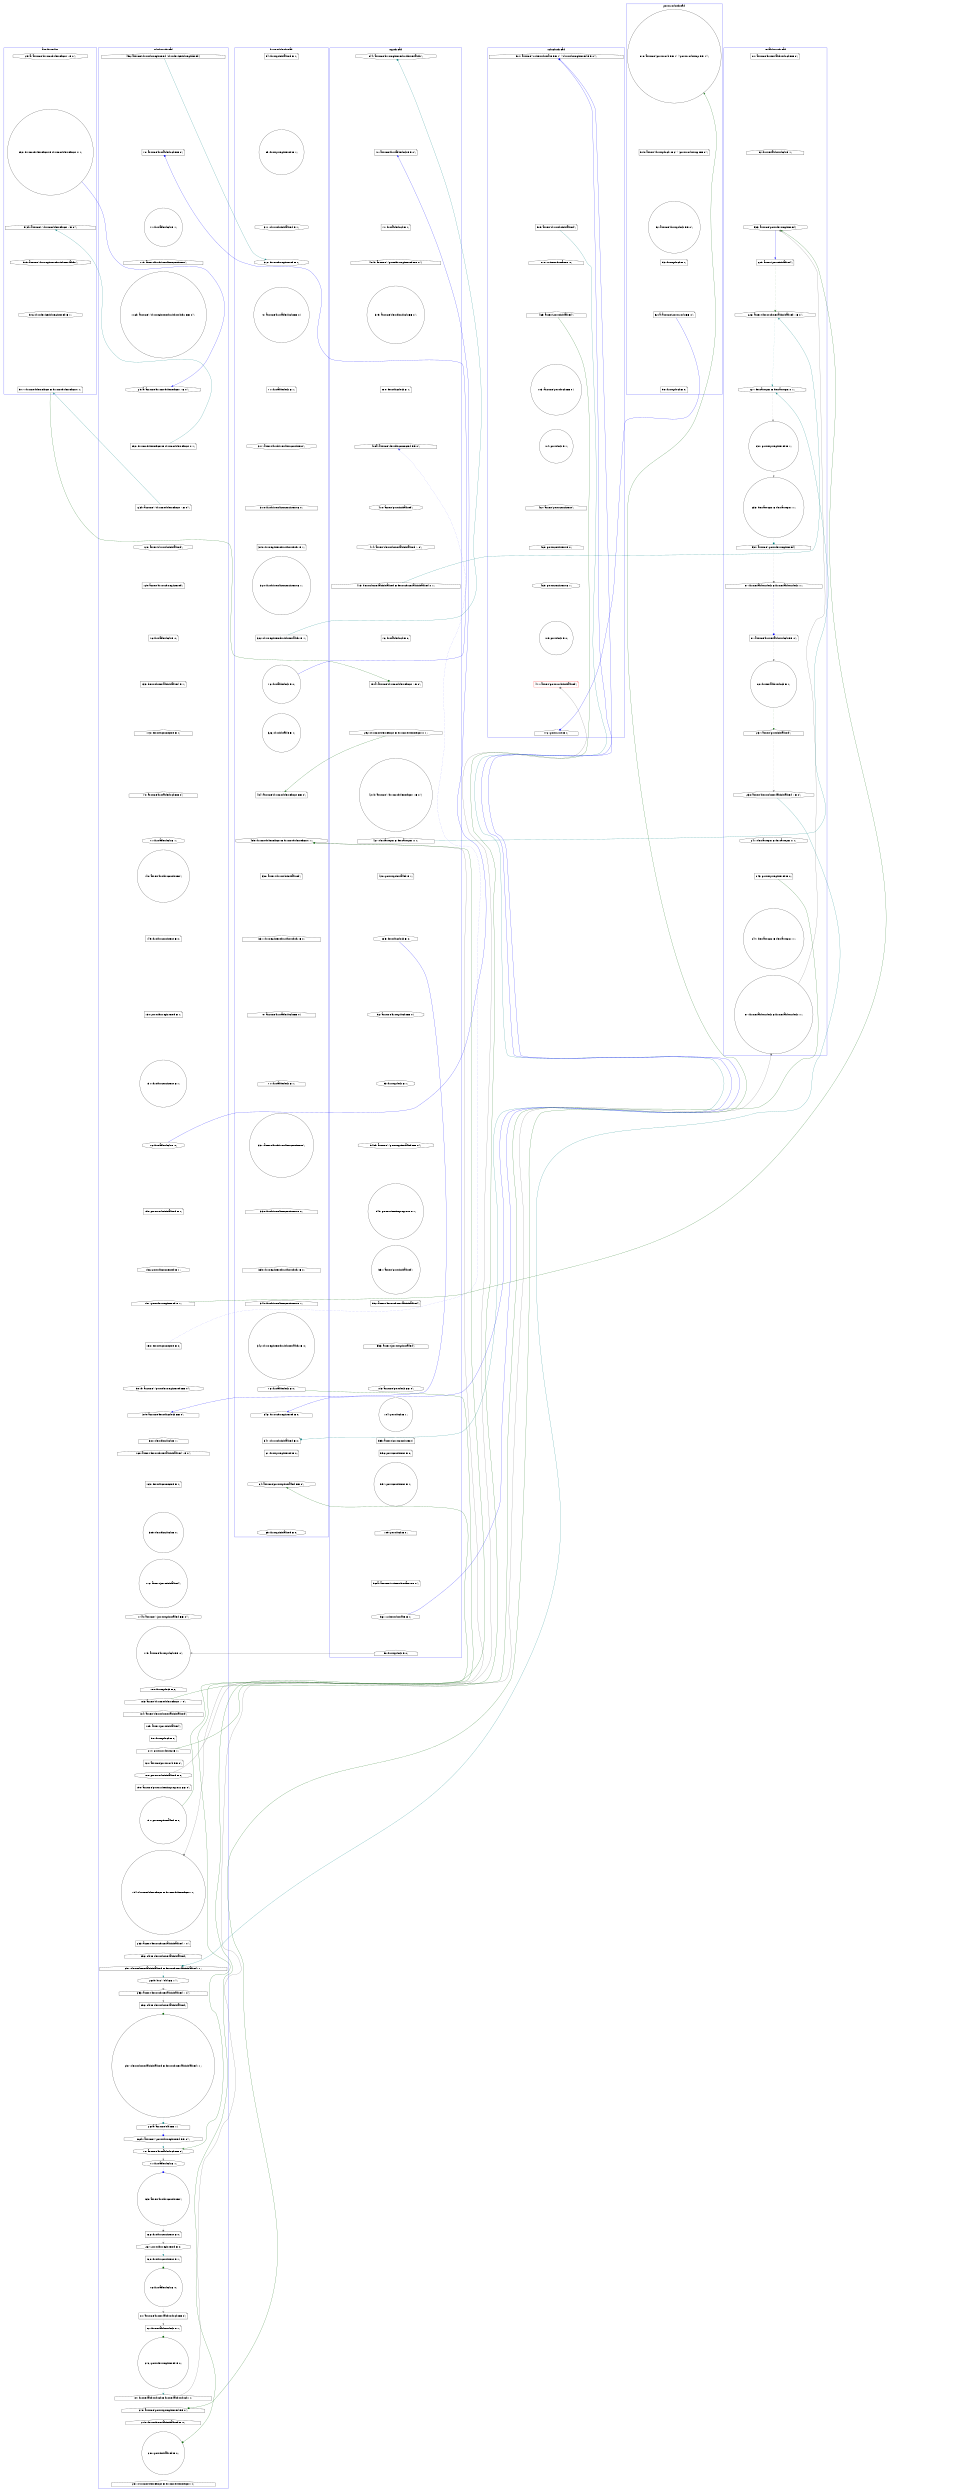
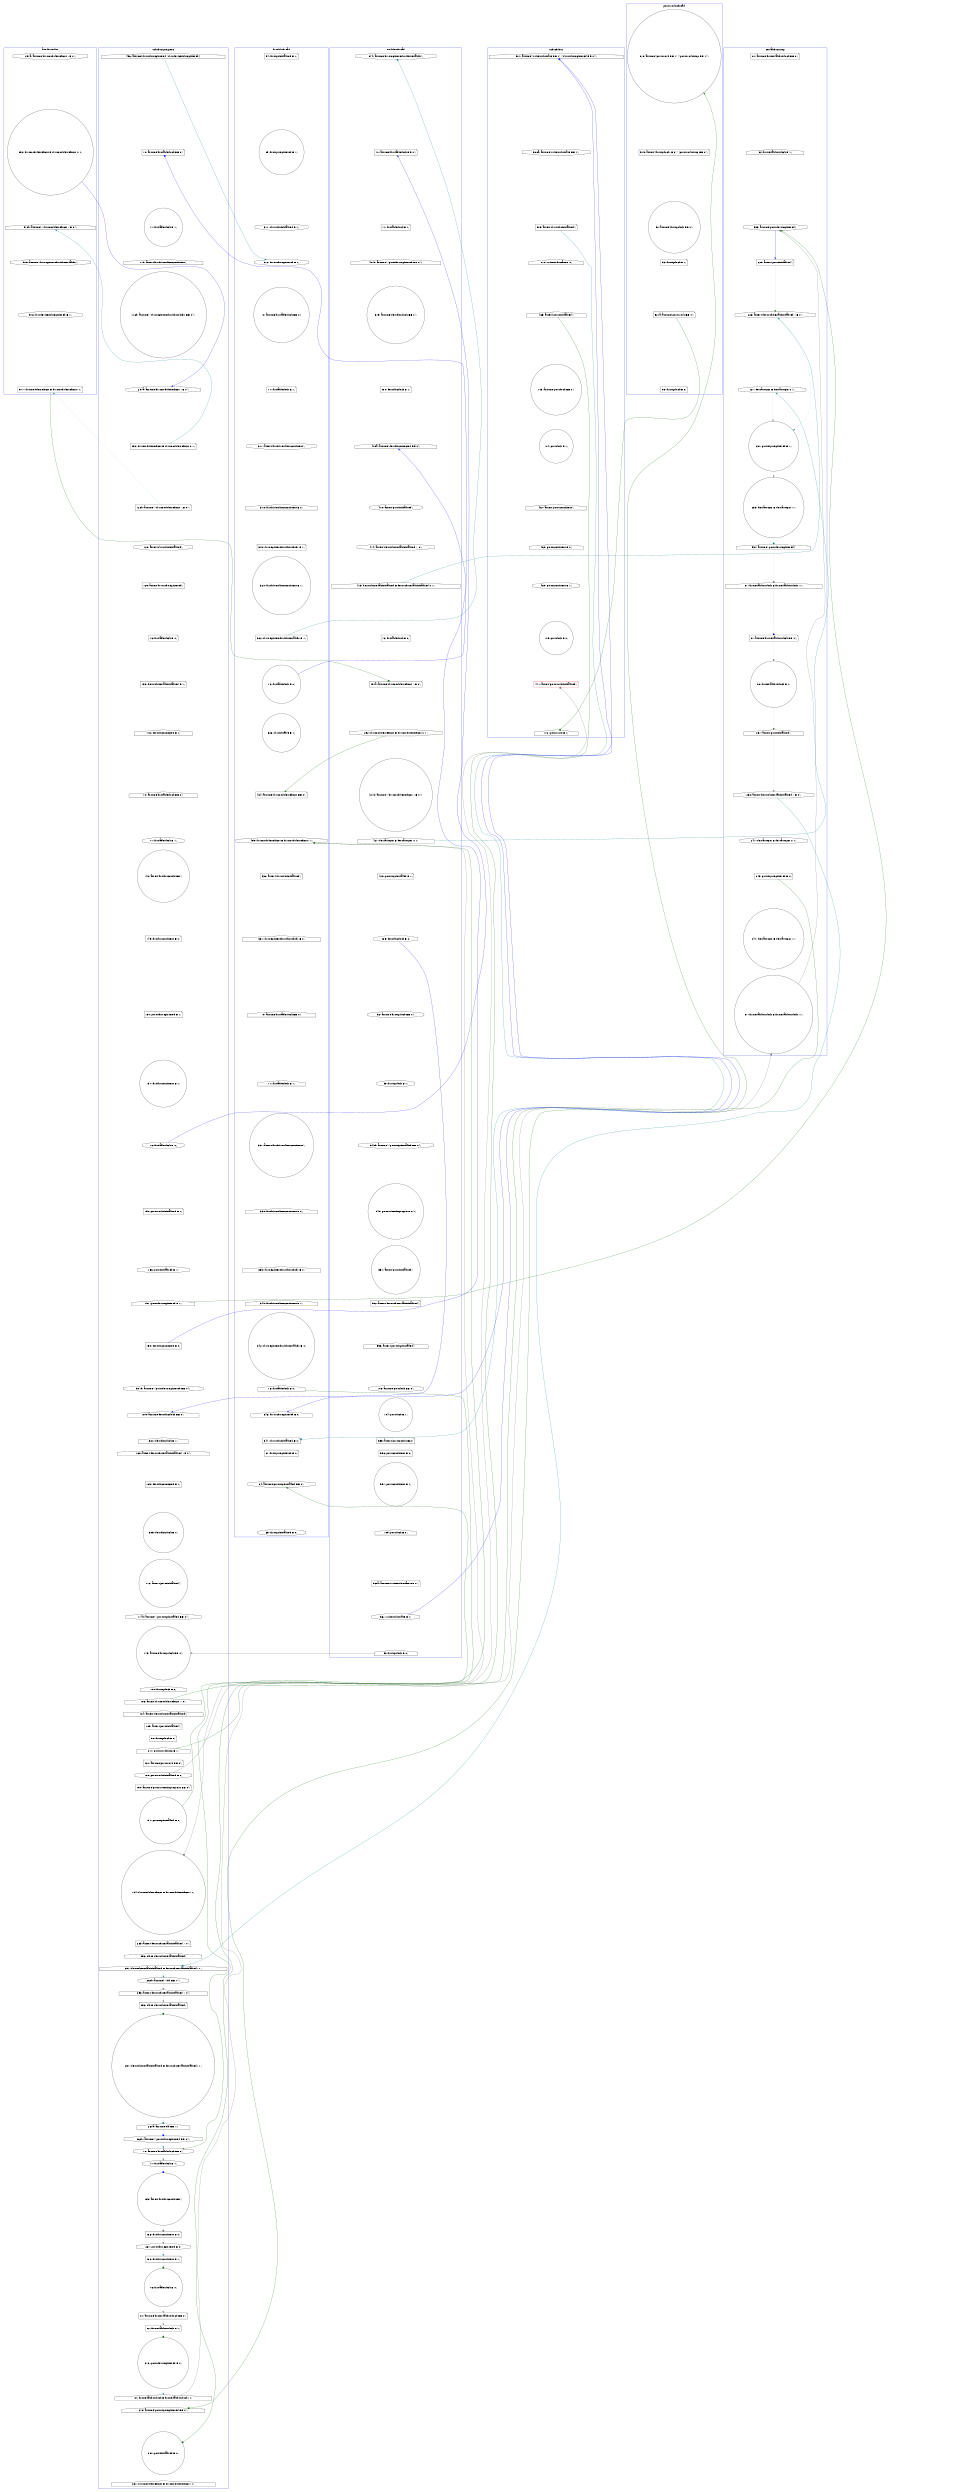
cluster "usb_bus_thread": label "usb_bus_thread" -> "usb_bus_progress"
cluster "fw_module_thread": label "fw_module_thread" -> "fw_old_thread"
cluster "tty_thread": label "tty_thread" -> "module_thread"
cluster "usb_cb_thread": label "usb_cb_thread" -> "usb_cb_bus"
cluster "serial_bus_thread": label "serial_bus_thread" -> "serial_bus_stop"
node "508a: assume(write_urb_state == 1);": added
edge "226: assert(dev_usb_serial_initialized >= 0);" -> "227: dev_autopm = dev_autopm + 1;": now "226: assert(dev_usb_serial_initialized >= 0);" -> "231: port_tty_registered = 1;"
edge "123b: assume(!(drv_module_ref_cnt <= 0));" -> "577: drv_module_ref_cnt = drv_module_ref_cnt - 1;": style solid -> dotted
edge "521a: assume(port_work == 0);" -> "472: port_work = 1;": color blue -> darkgreen
edge "158: dev_disconnected = 0;" -> "408a: assume(dev_disconnected == 0);": style dotted -> solid
node "156: port_disconnected = 1;": label "156: port_disconnected = 1;" -> "156: port_initialized = 1;"
node "260b: bus(!(old == 1));": label "260b: bus(!(old == 1));" -> "260b: assume(!(old == 1));"
node "279: dev_usb_serial_initialized = -1;": removed
